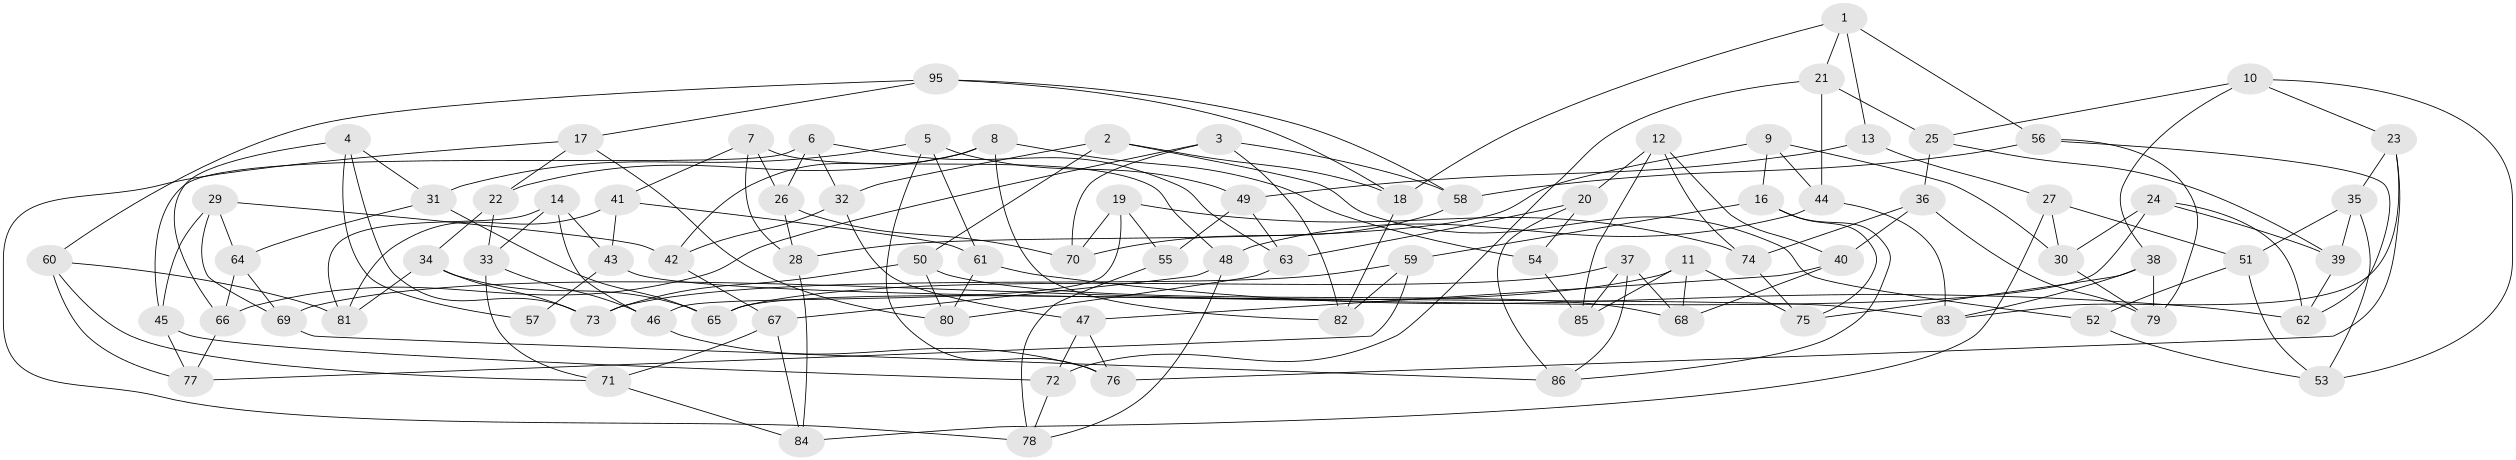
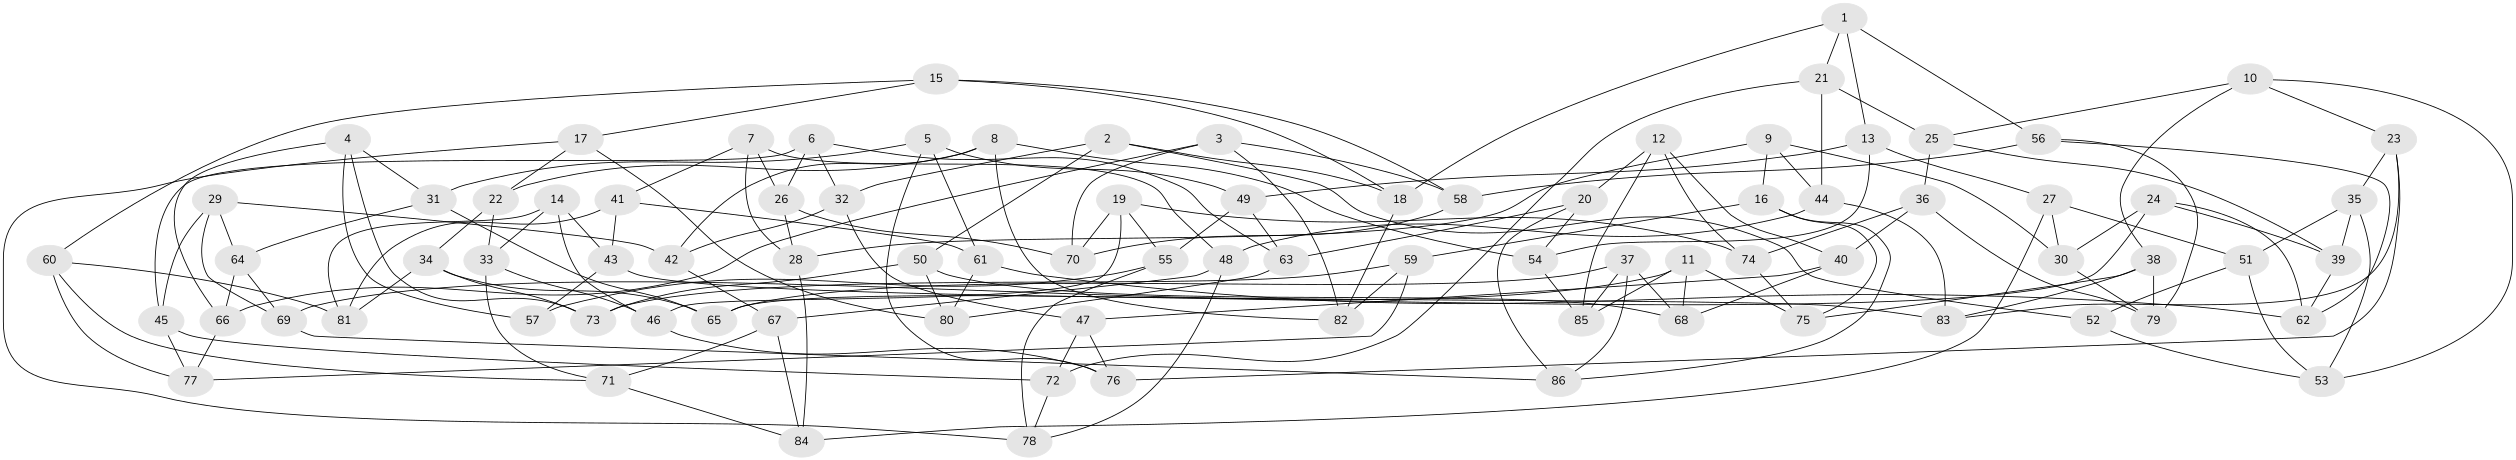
node "95": label "95" -> "15"
edge "13" -- "54": added
edge "55" -- "57": added
